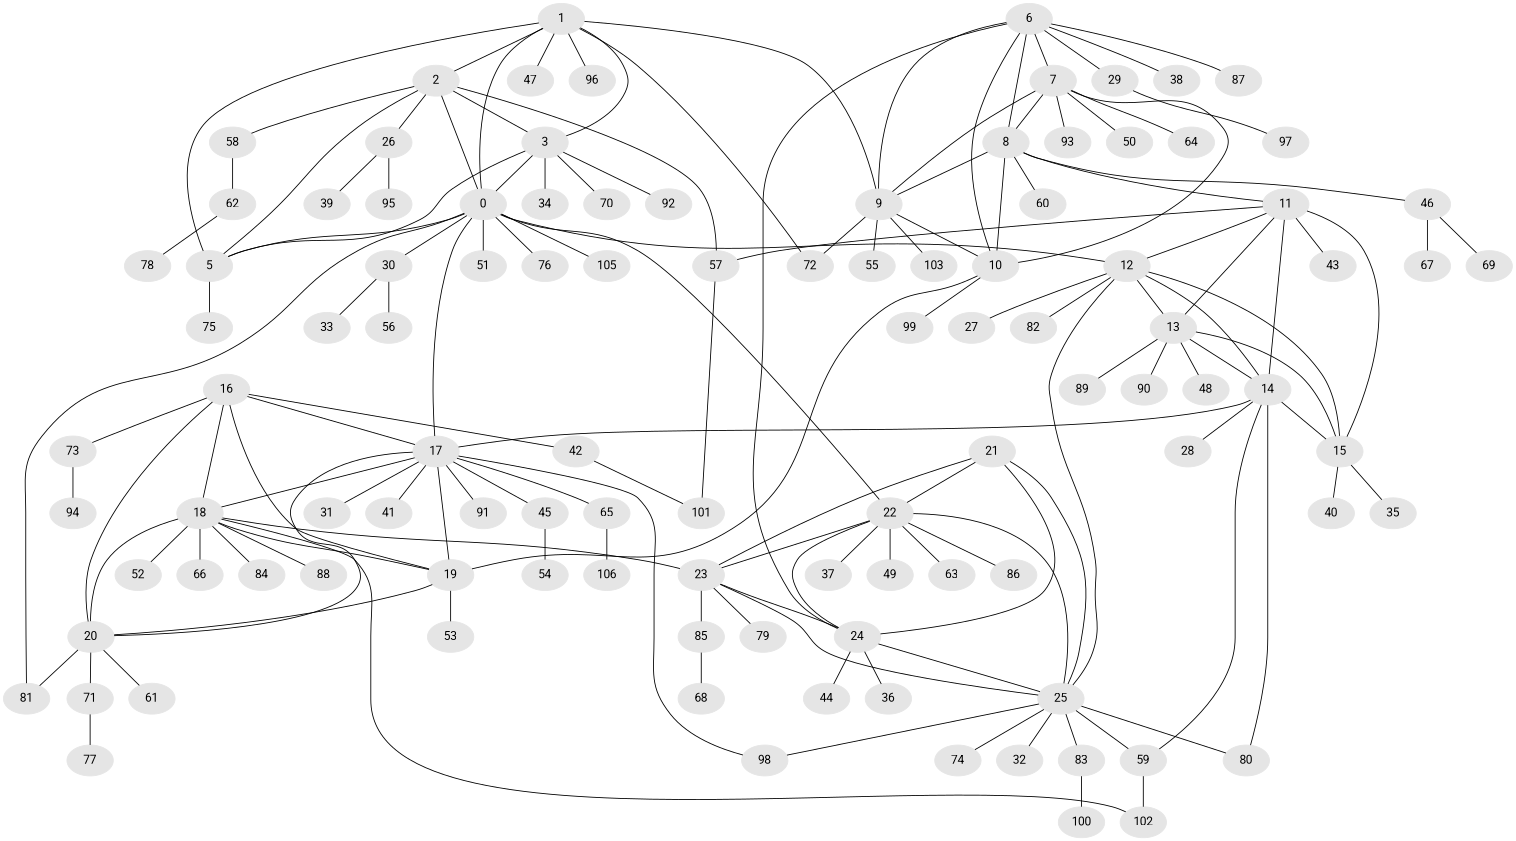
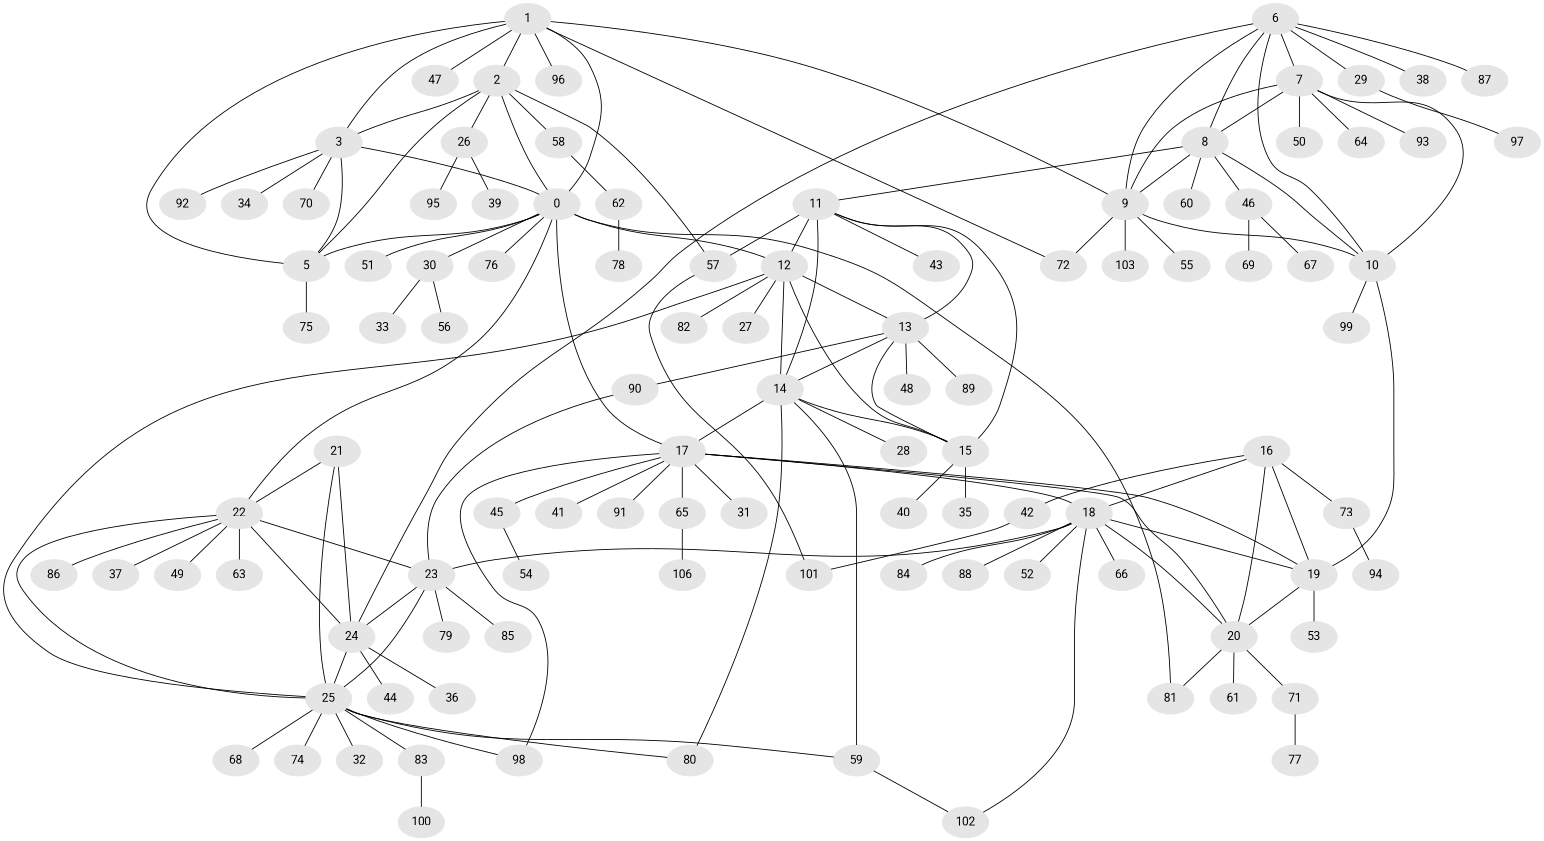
node "105": removed
edge "16" -- "17": removed
edge "21" -- "23": now "90" -- "23"
edge "85" -- "68": now "25" -- "68"
